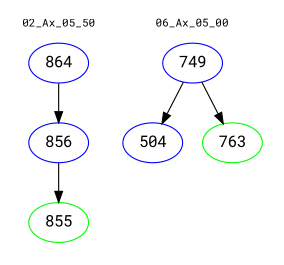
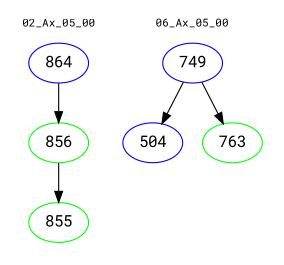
cluster "02_Ax_05_50": label "02_Ax_05_50" -> "02_Ax_05_00"
node "856": color blue -> green
